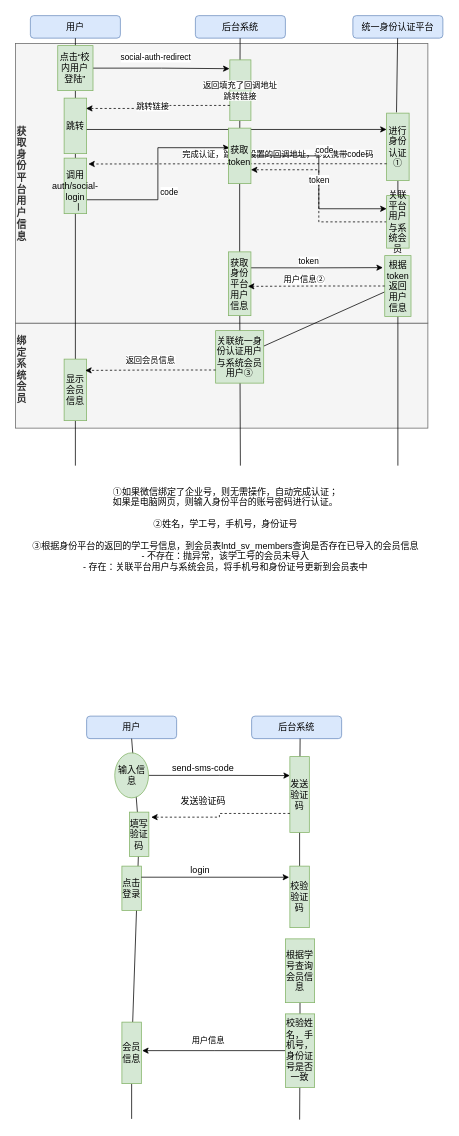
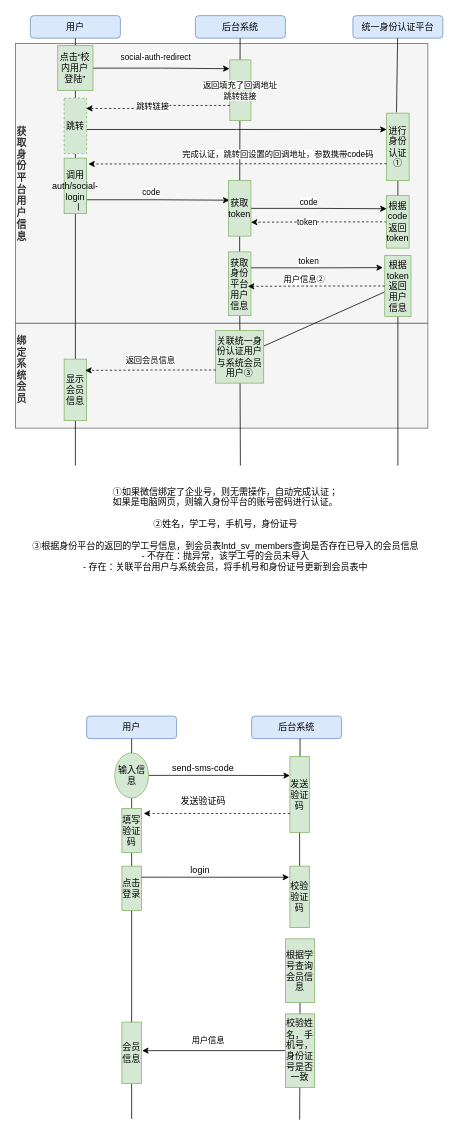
node "跳转": style solid -> dashed
node "获取token": moved (240, 156) -> (240, 208)
node "关联平台用户与系统会员": label "关联平台用户与系统会员" -> "根据code返回token"
node "填写验证码": moved (139, 834) -> (132, 830)
